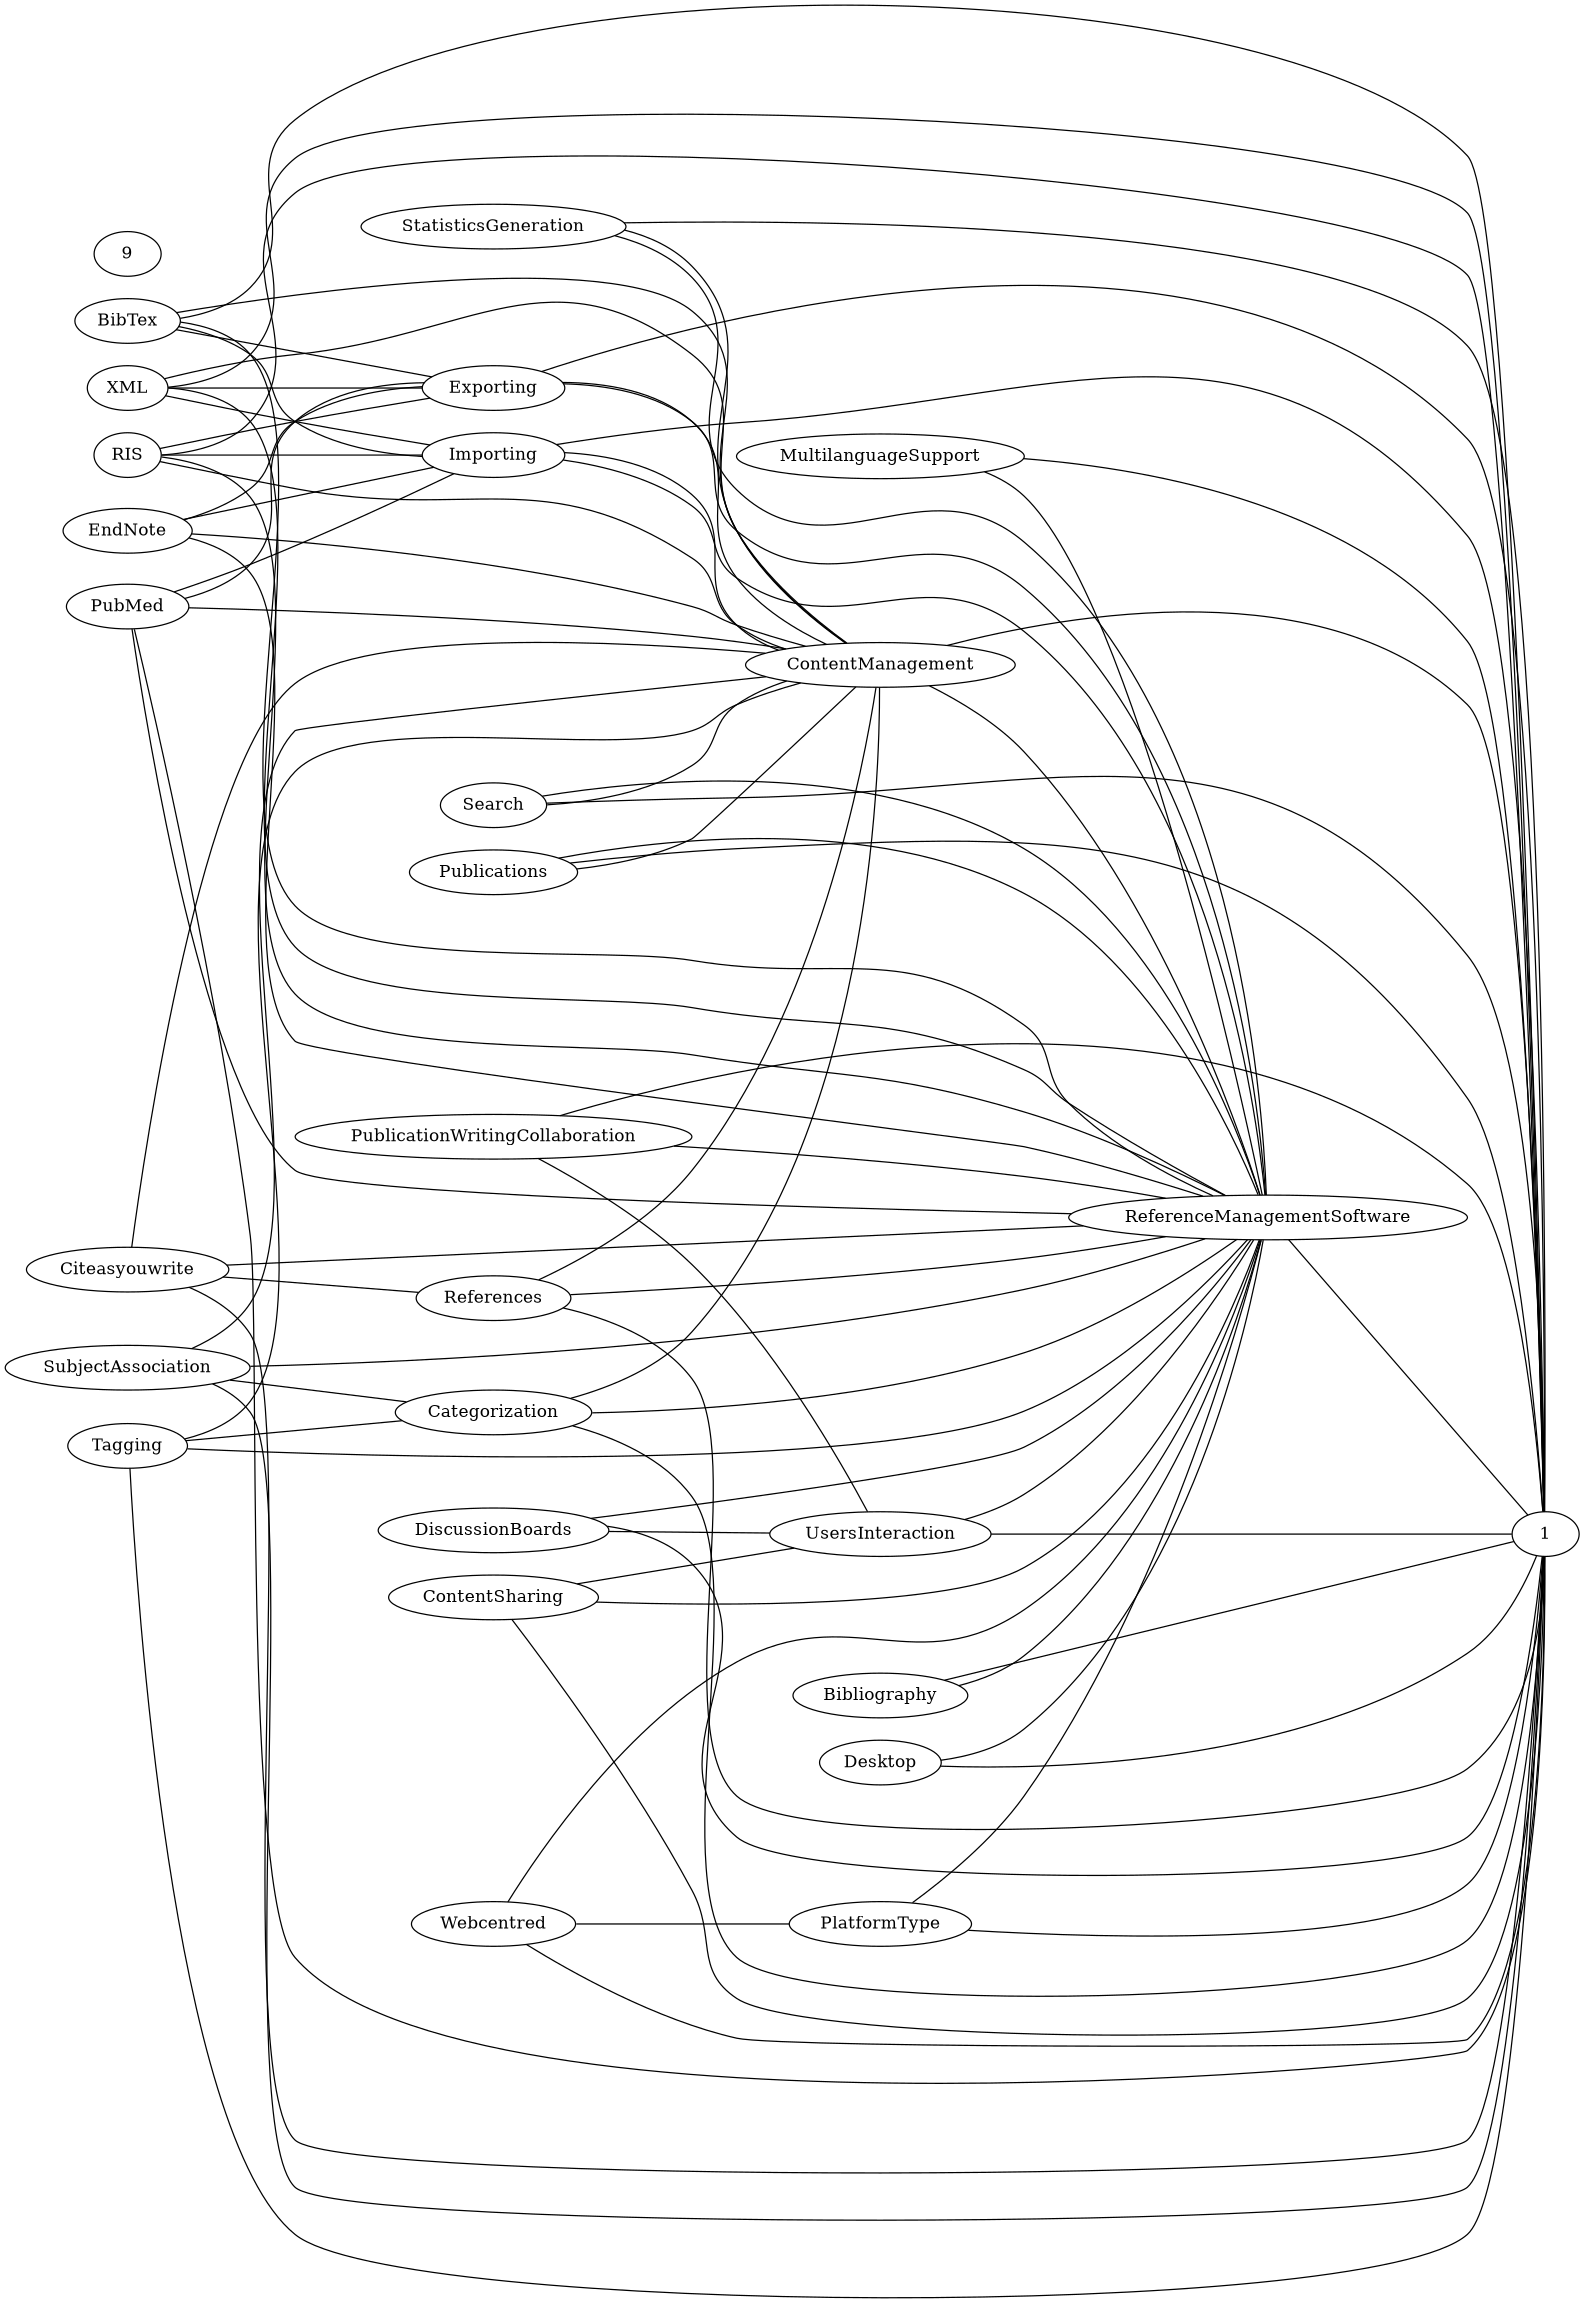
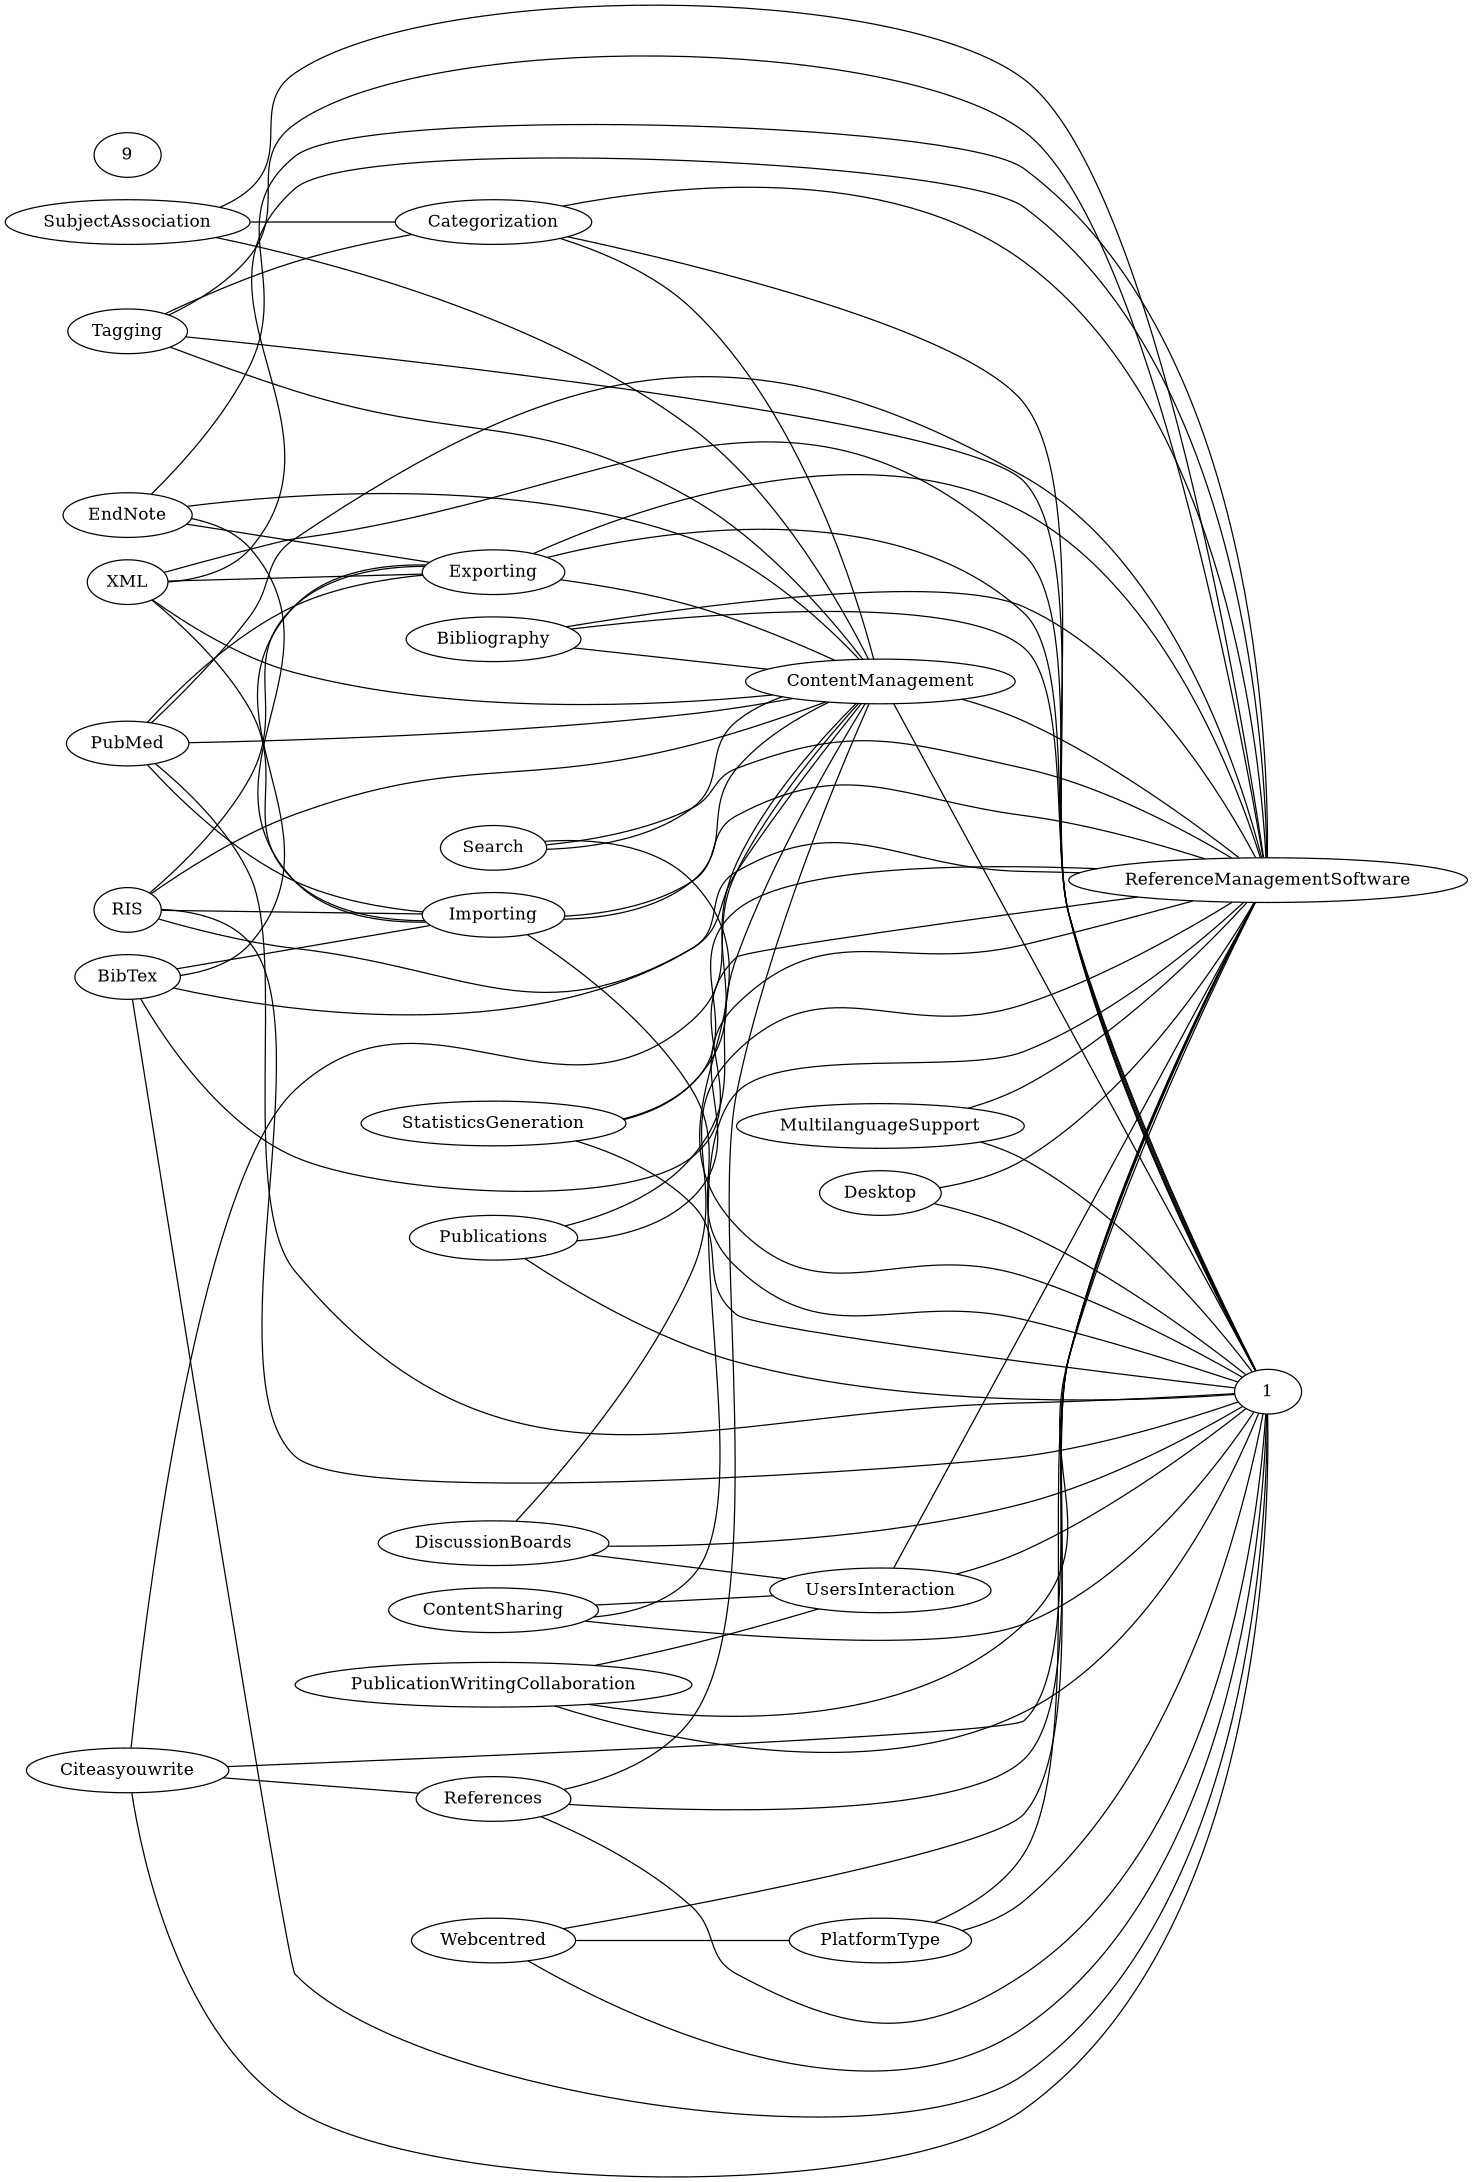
edge "Bibliography" -- "ContentManagement": added
edge "ReferenceManagementSoftware" -- "1": removed
edge "SubjectAssociation" -- "1": removed
